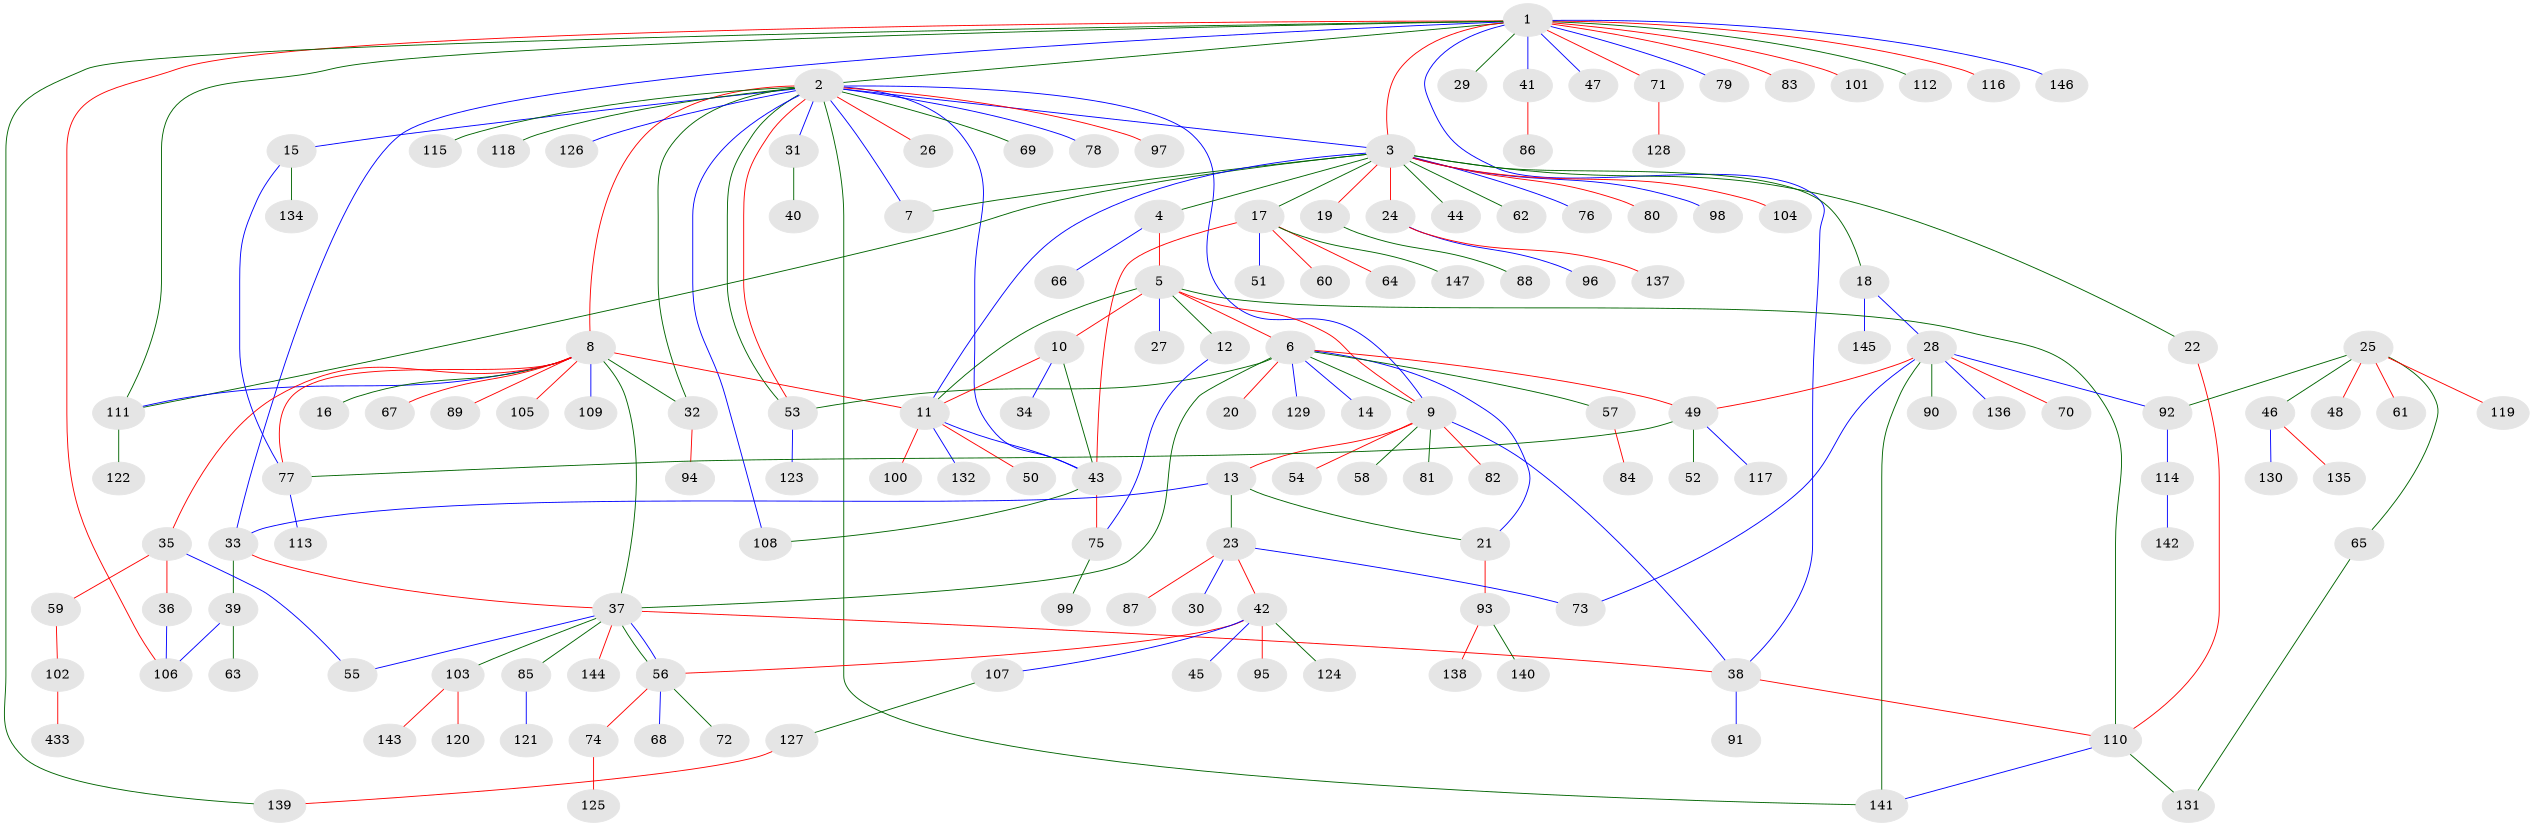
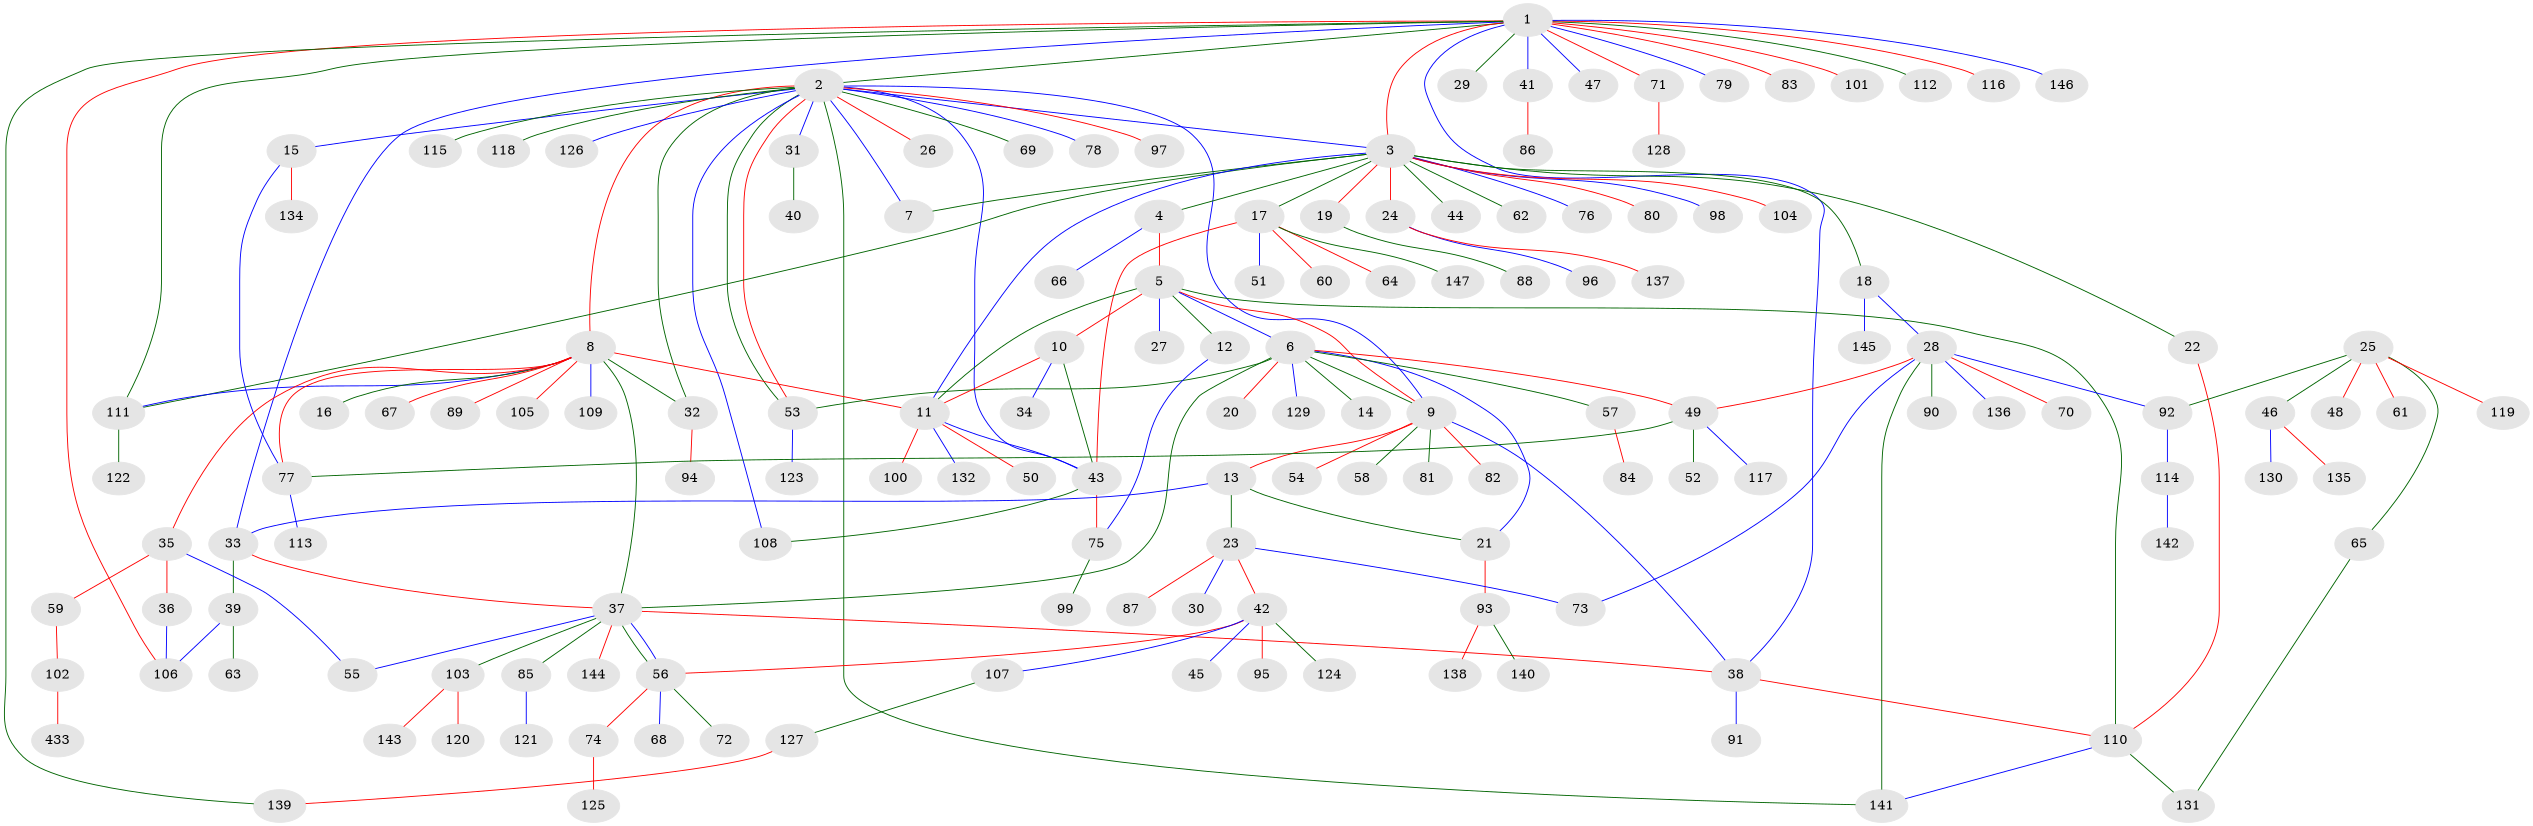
edge "15" -- "134": color darkgreen -> red
edge "5" -- "6": color red -> blue
edge "6" -- "14": color blue -> darkgreen
